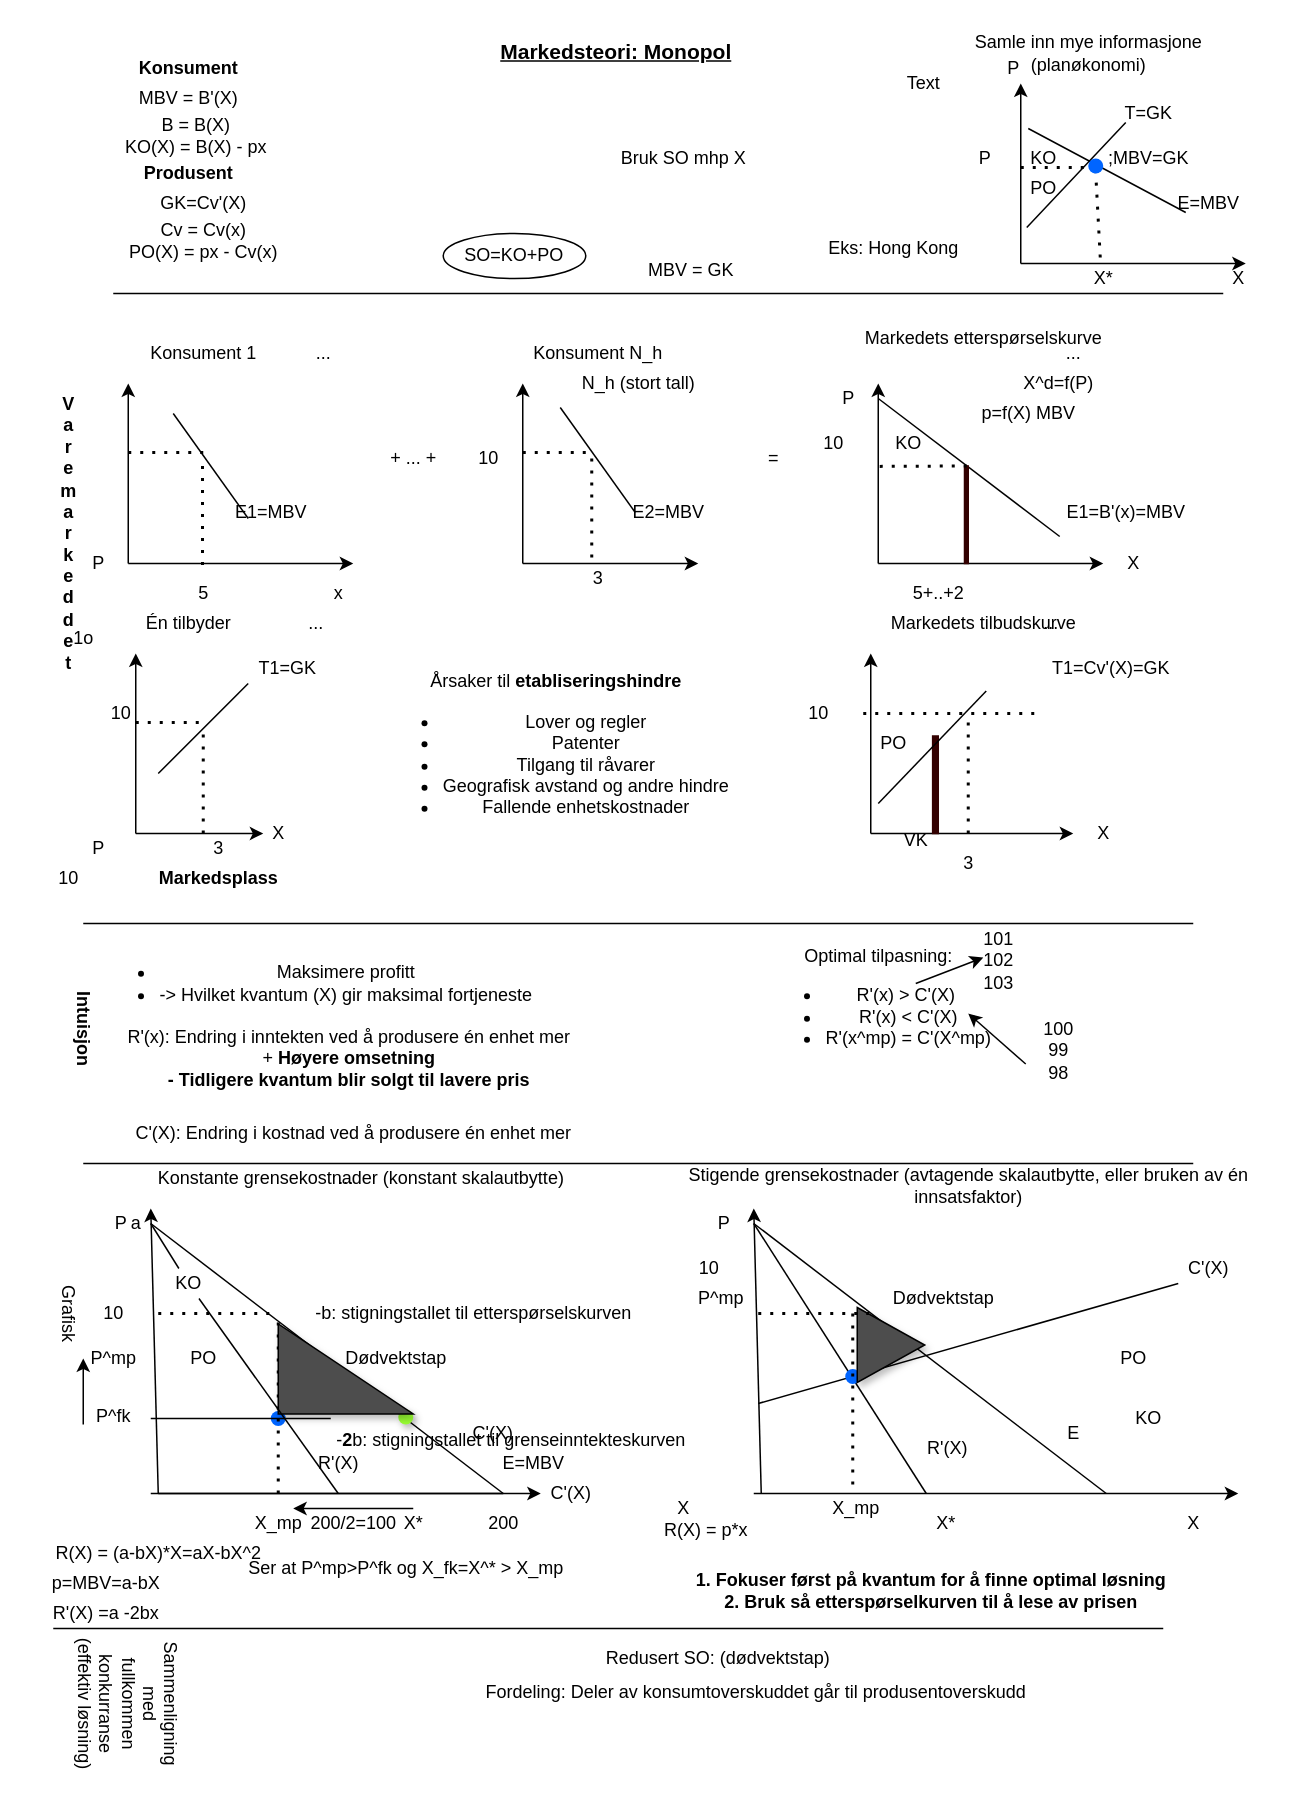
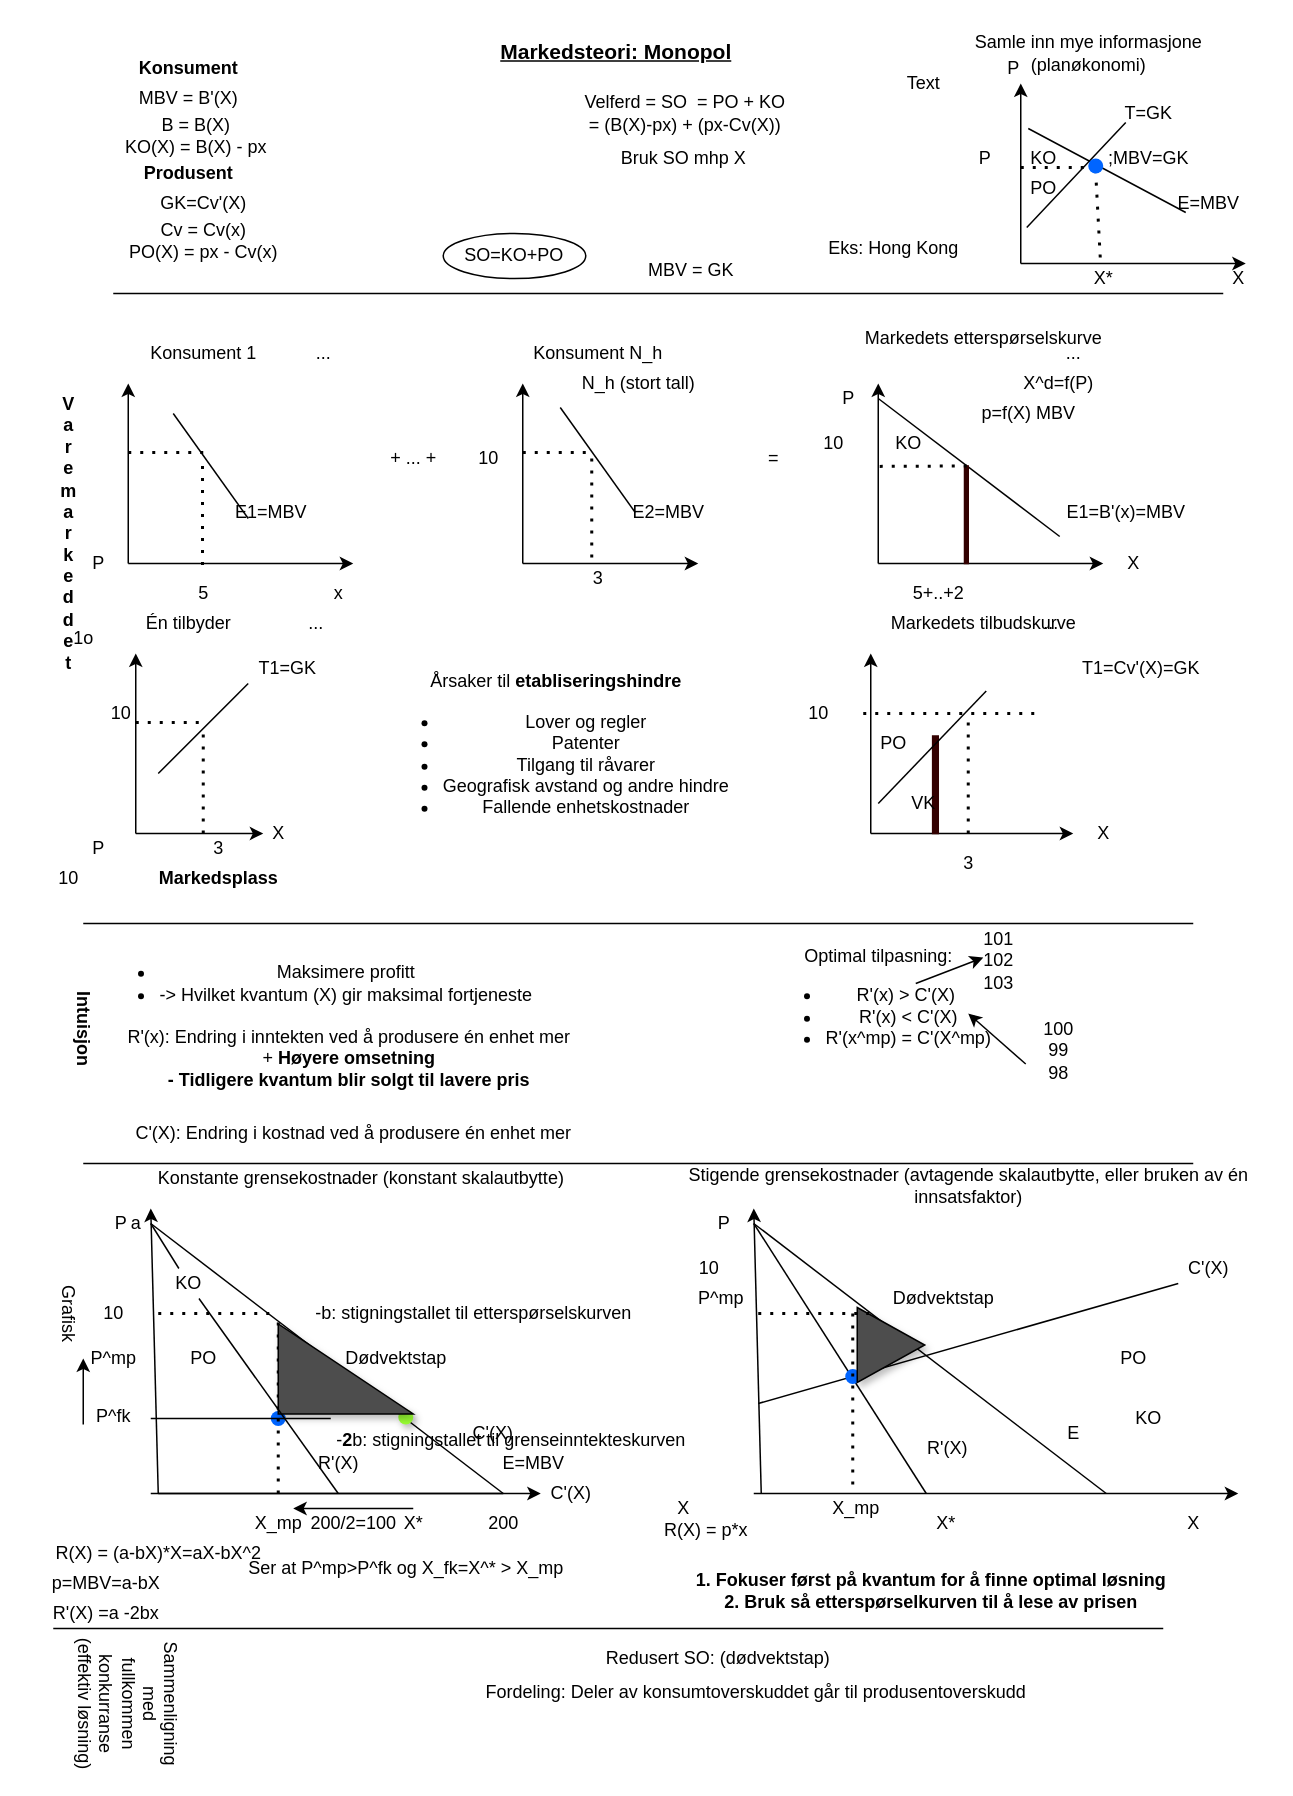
node "Velferd = SO = PO + KO = (B(X)-px) + (px-Cv(X))": added
node "T1=Cv'(X)=GK": moved (1111, 668) -> (1141, 668)
node "VK": moved (916, 841) -> (923, 803)
